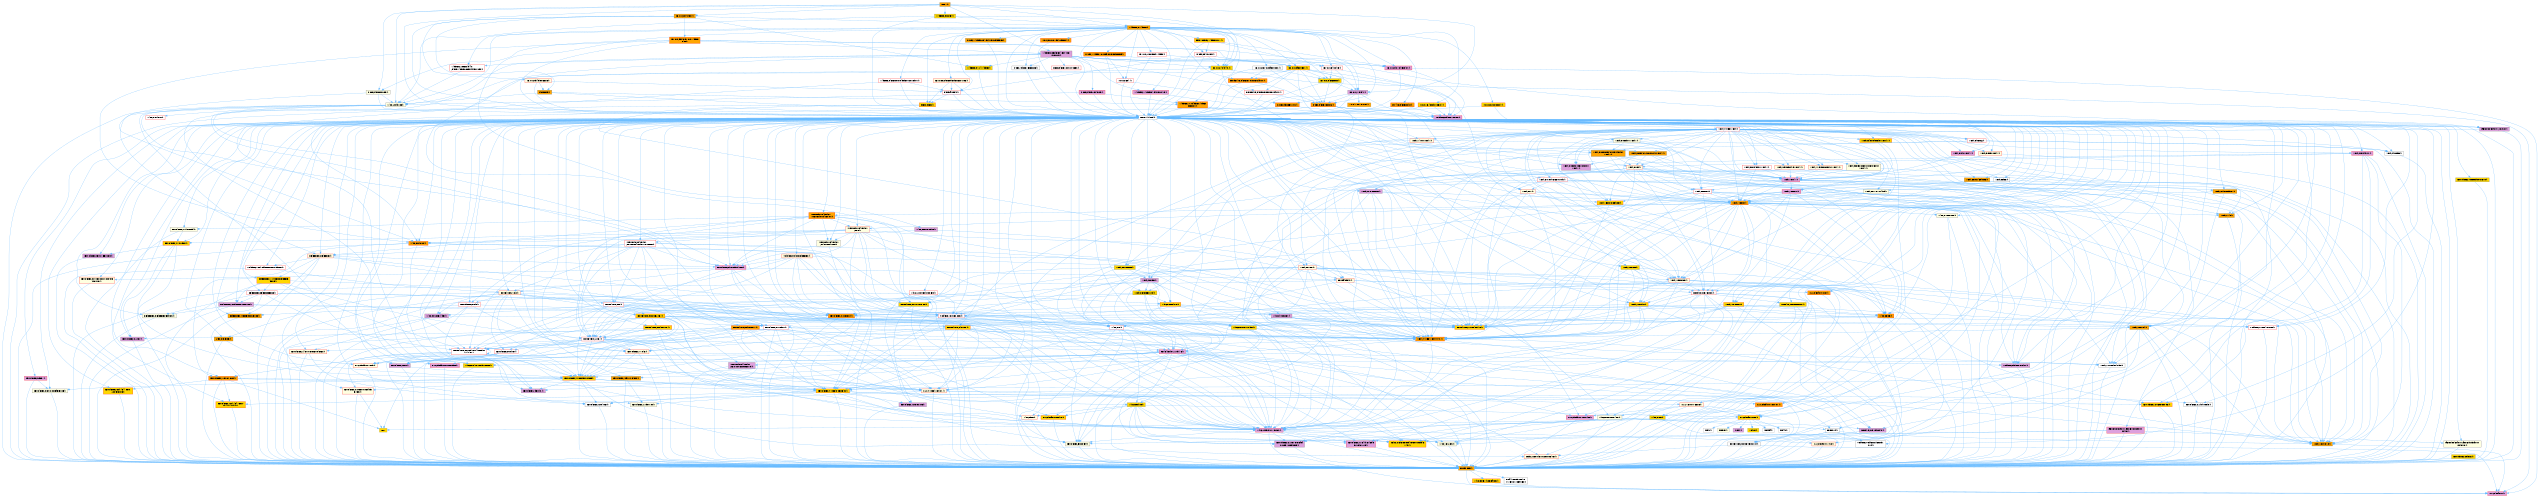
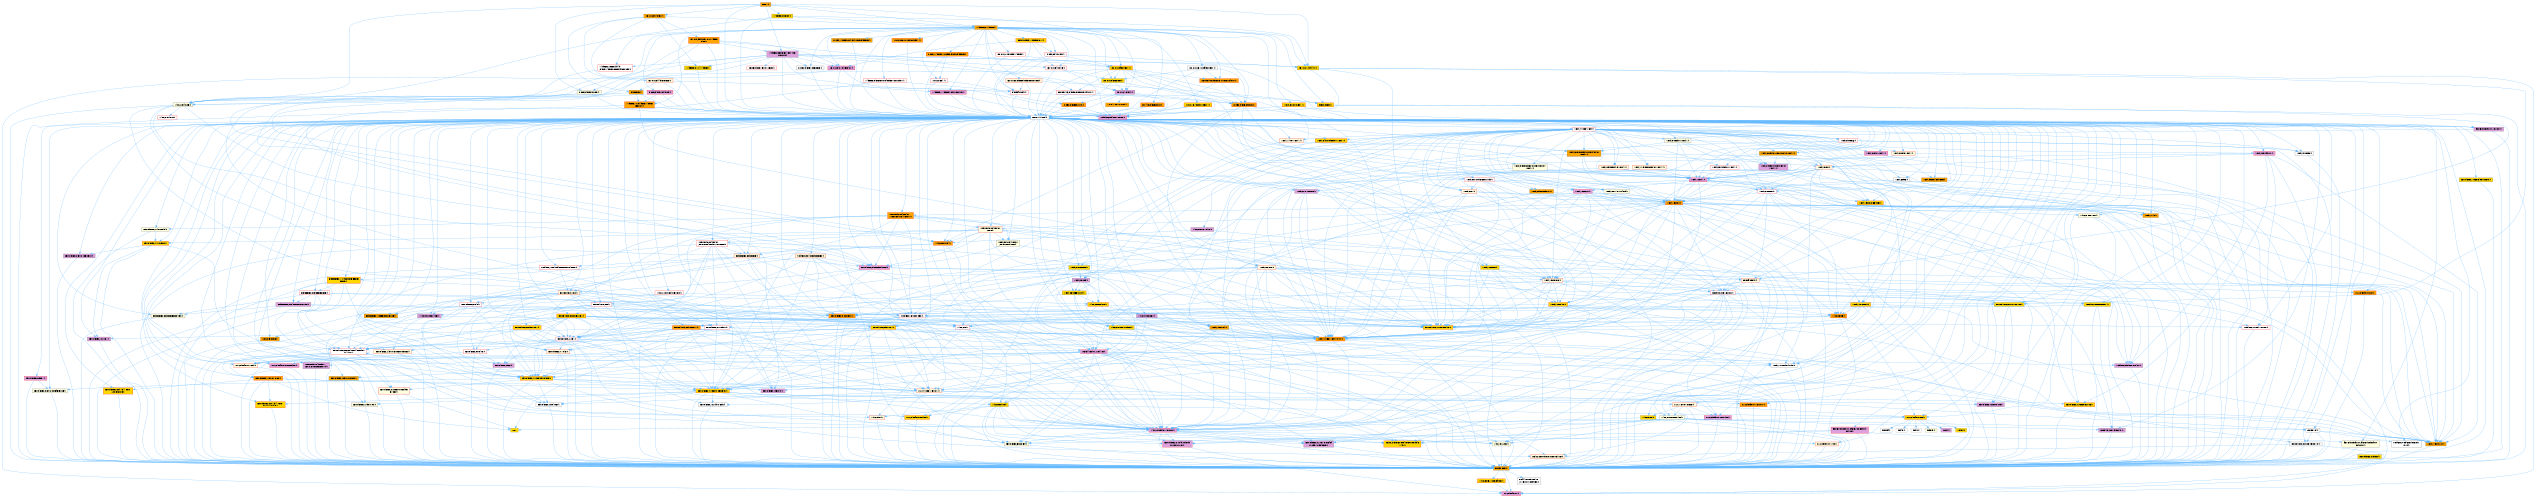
edge "Misc/Optional.h" -> "Templates/MemoryOps.h": removed
node "Templates/PointerIsConvertible FromTo.h": removed
node "Misc/EngineVersionBase.h": removed
